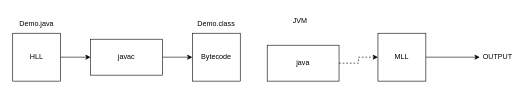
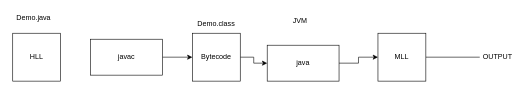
node "Demo.java": moved (36, 24) -> (33, 18)
edge "HLL" -> "javac": removed
edge "Bytecode" -> "java": added
edge "MLL" -> "OUTPUT": arrowhead classic -> none
edge "java" -> "MLL": style dashed -> solid
